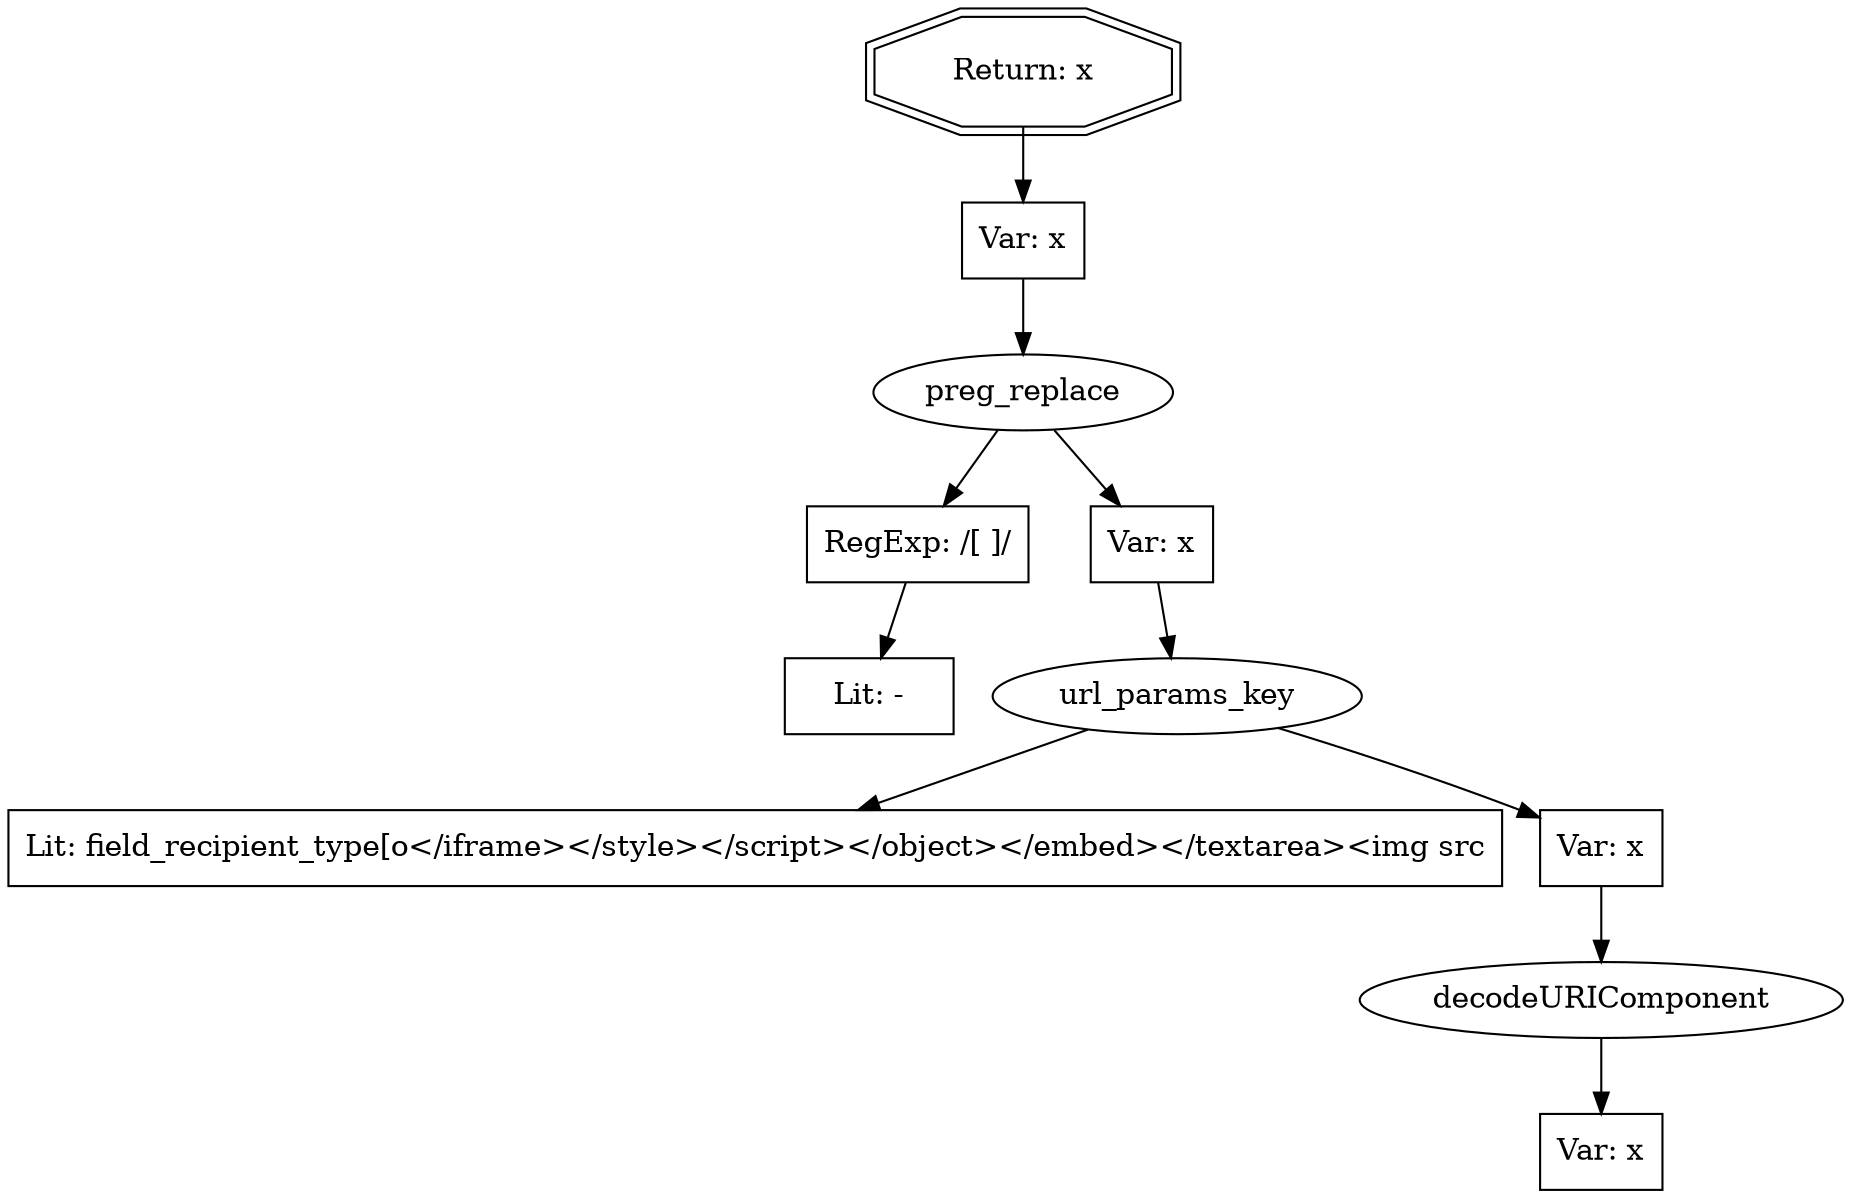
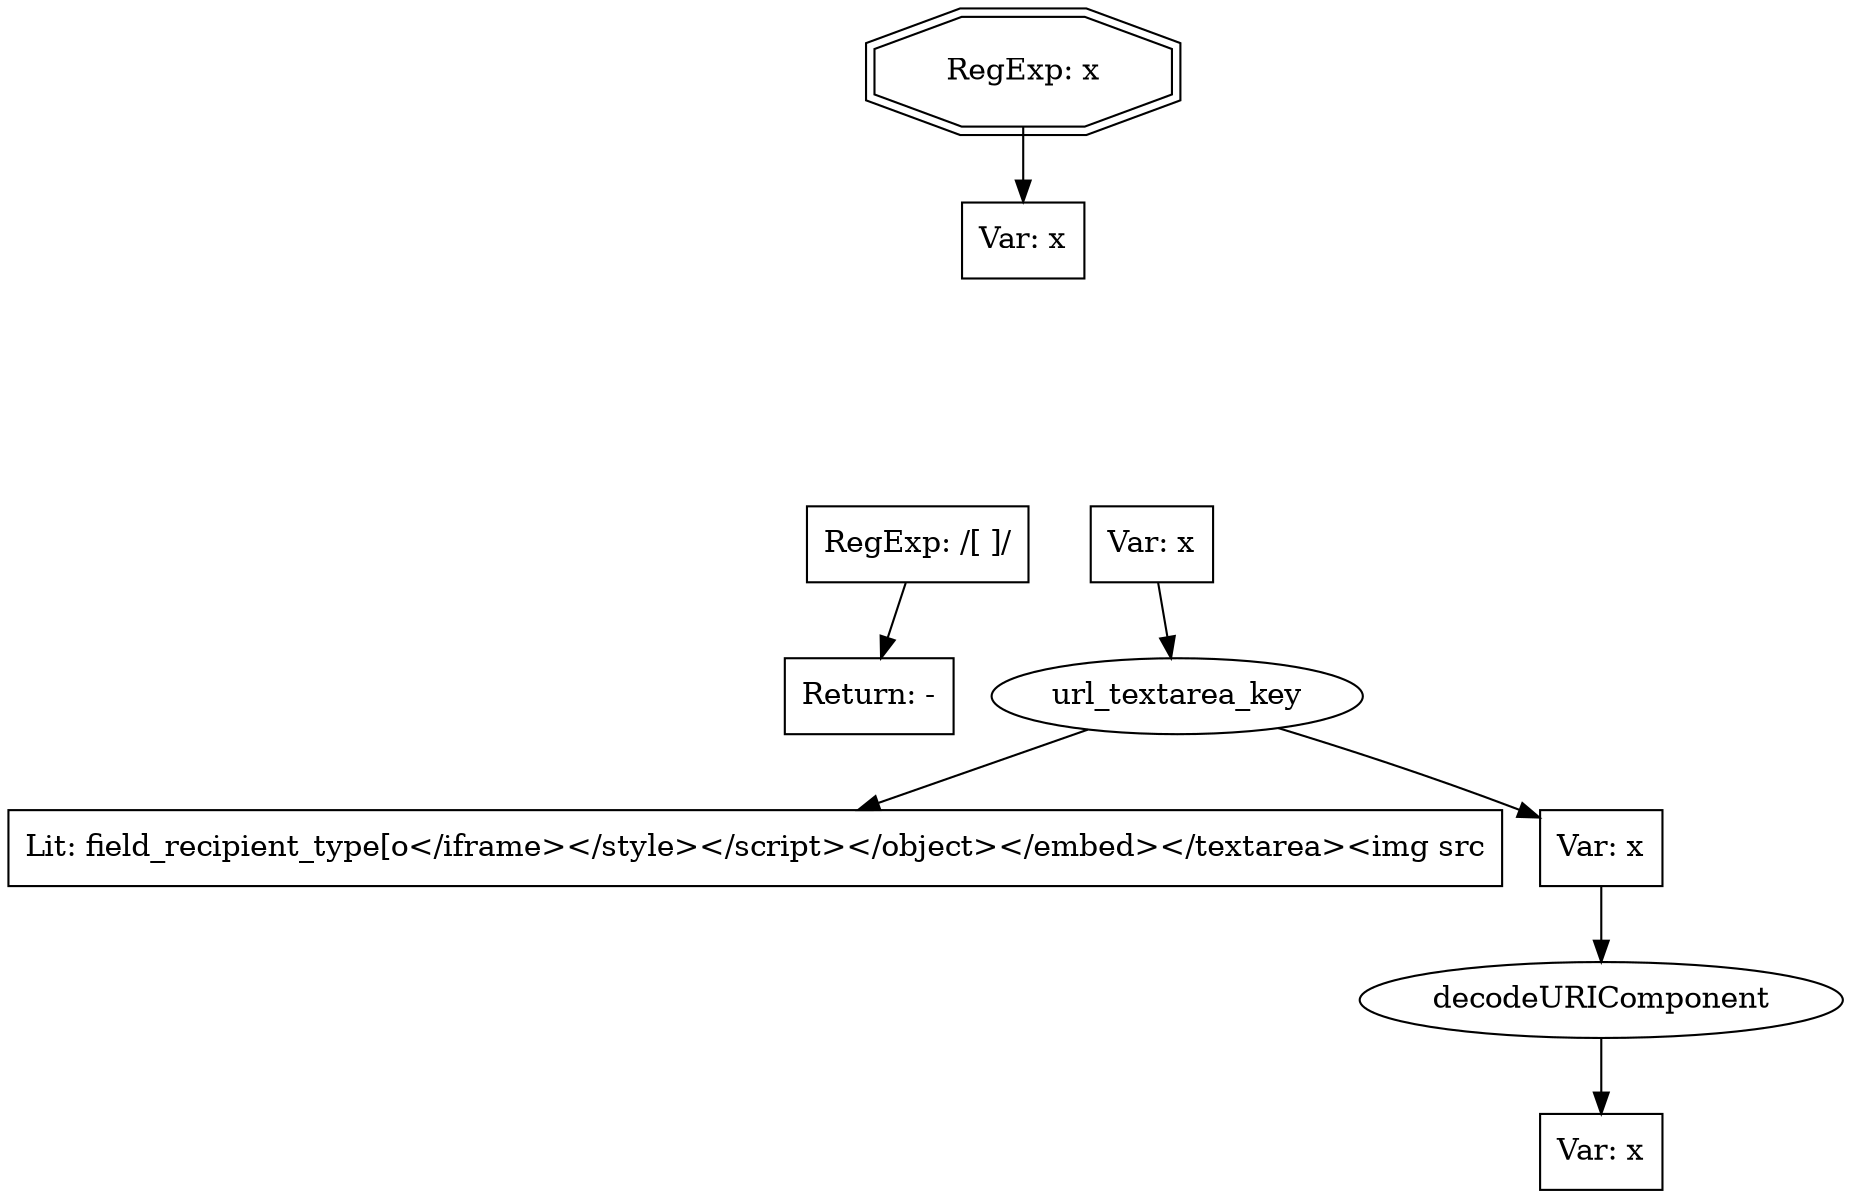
node "Return: x": label "Return: x" -> "RegExp: x"
node "preg_replace": removed
node "Lit: -": label "Lit: -" -> "Return: -"
node "url_params_key": label "url_params_key" -> "url_textarea_key"
